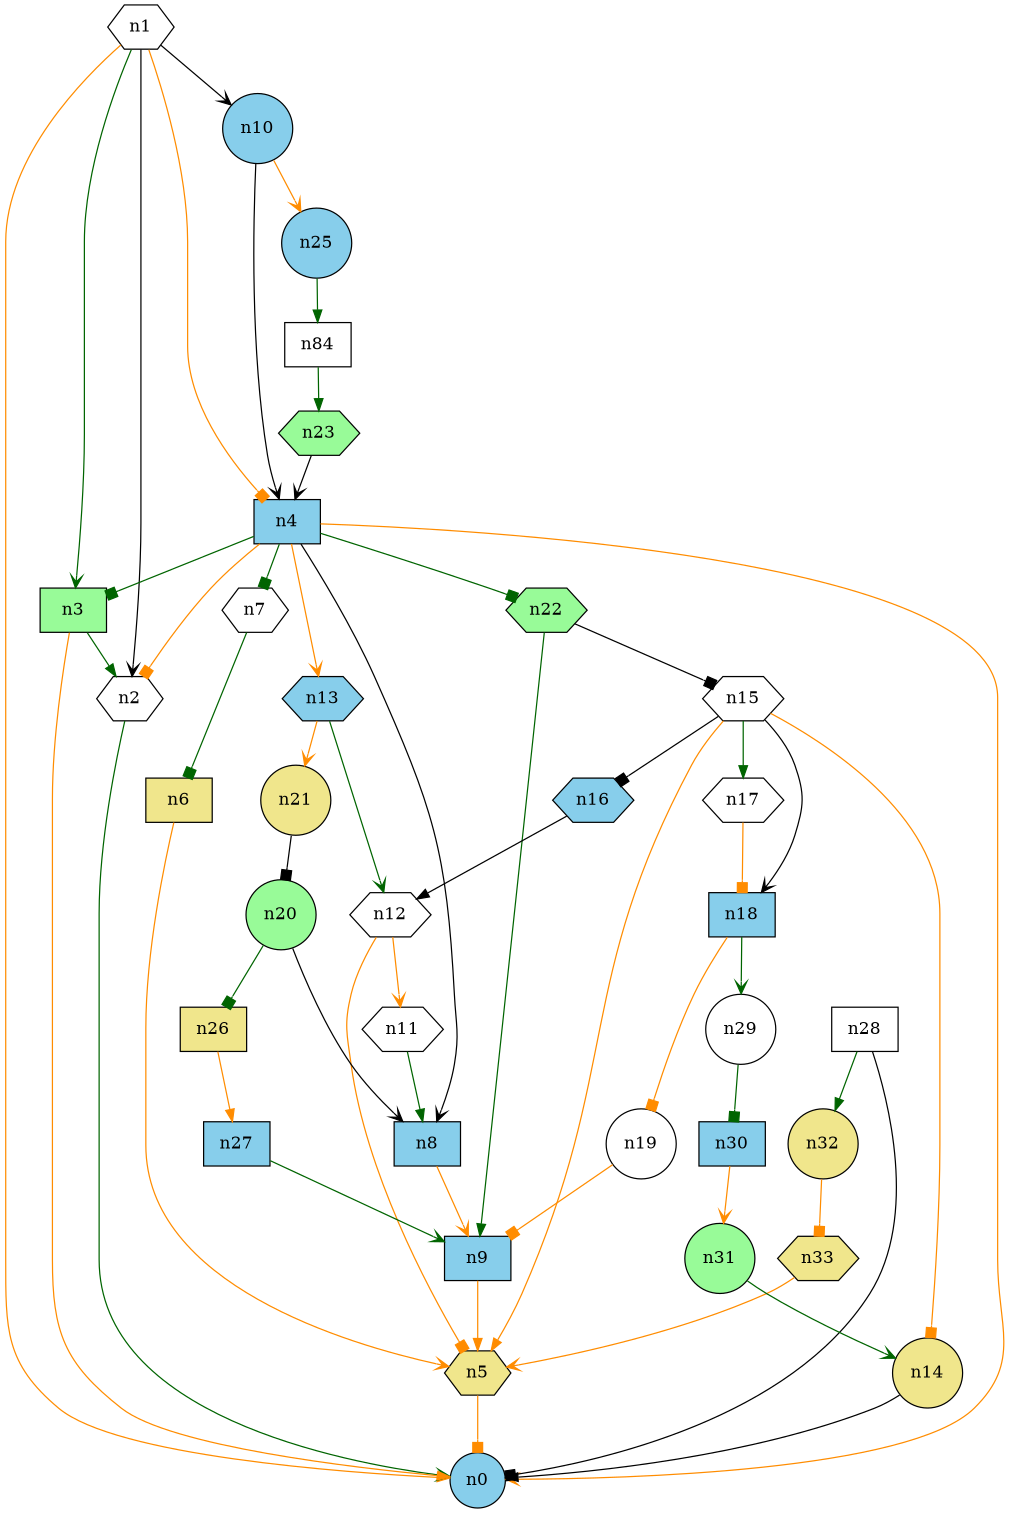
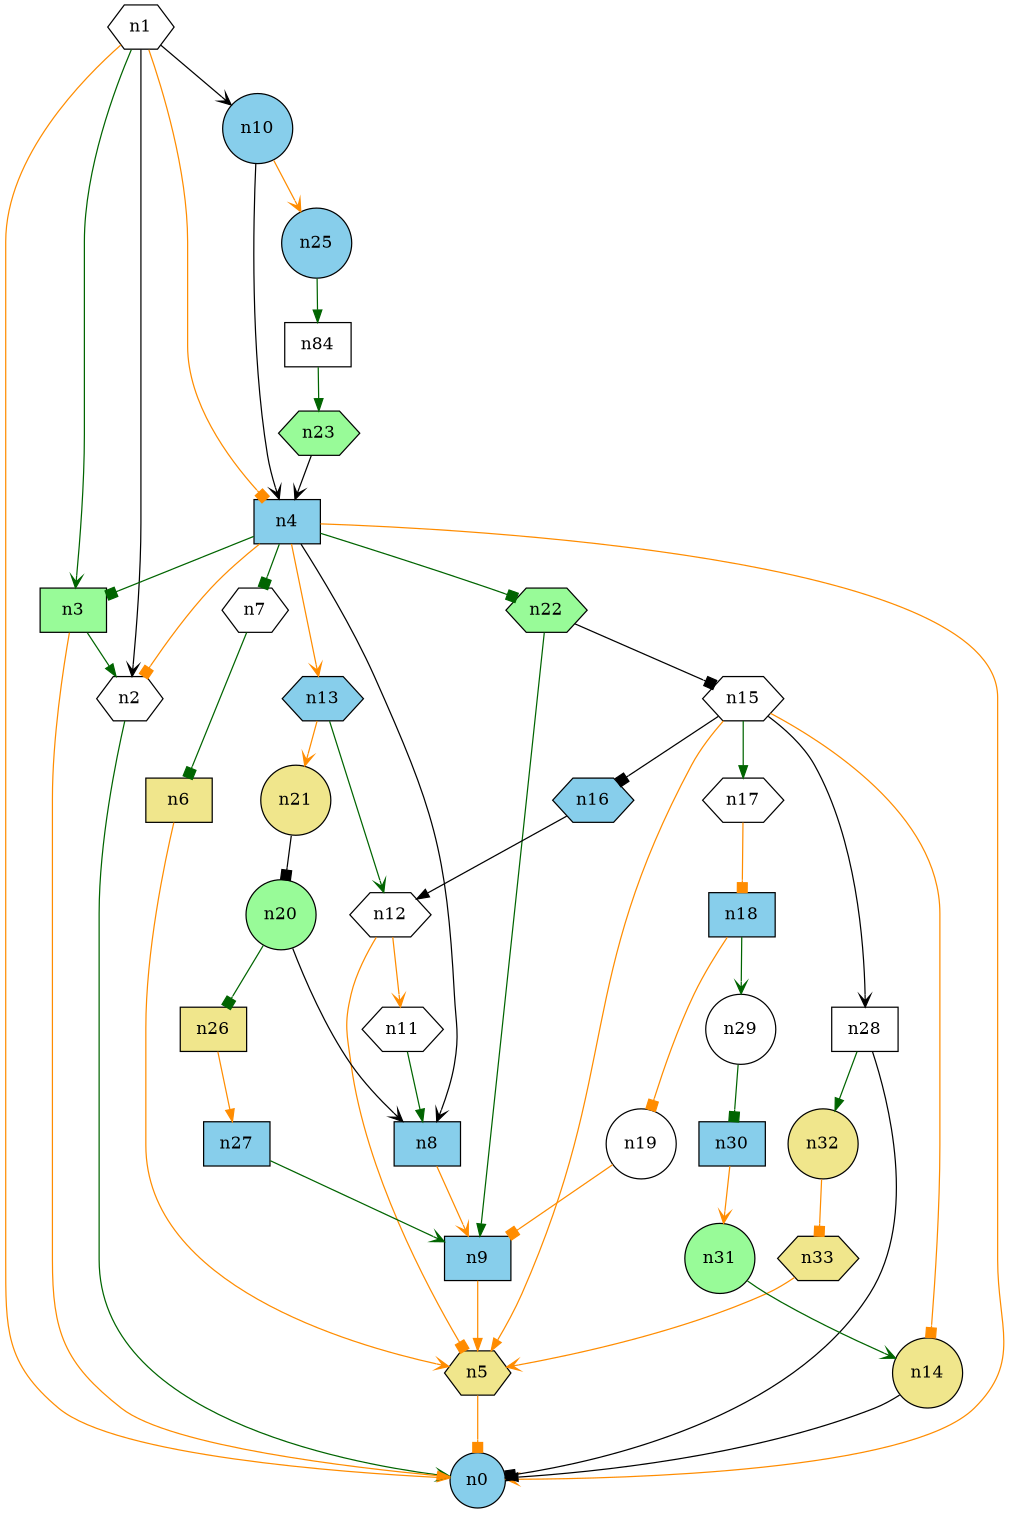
edge "n15" -> "n18": now "n15" -> "n28"
